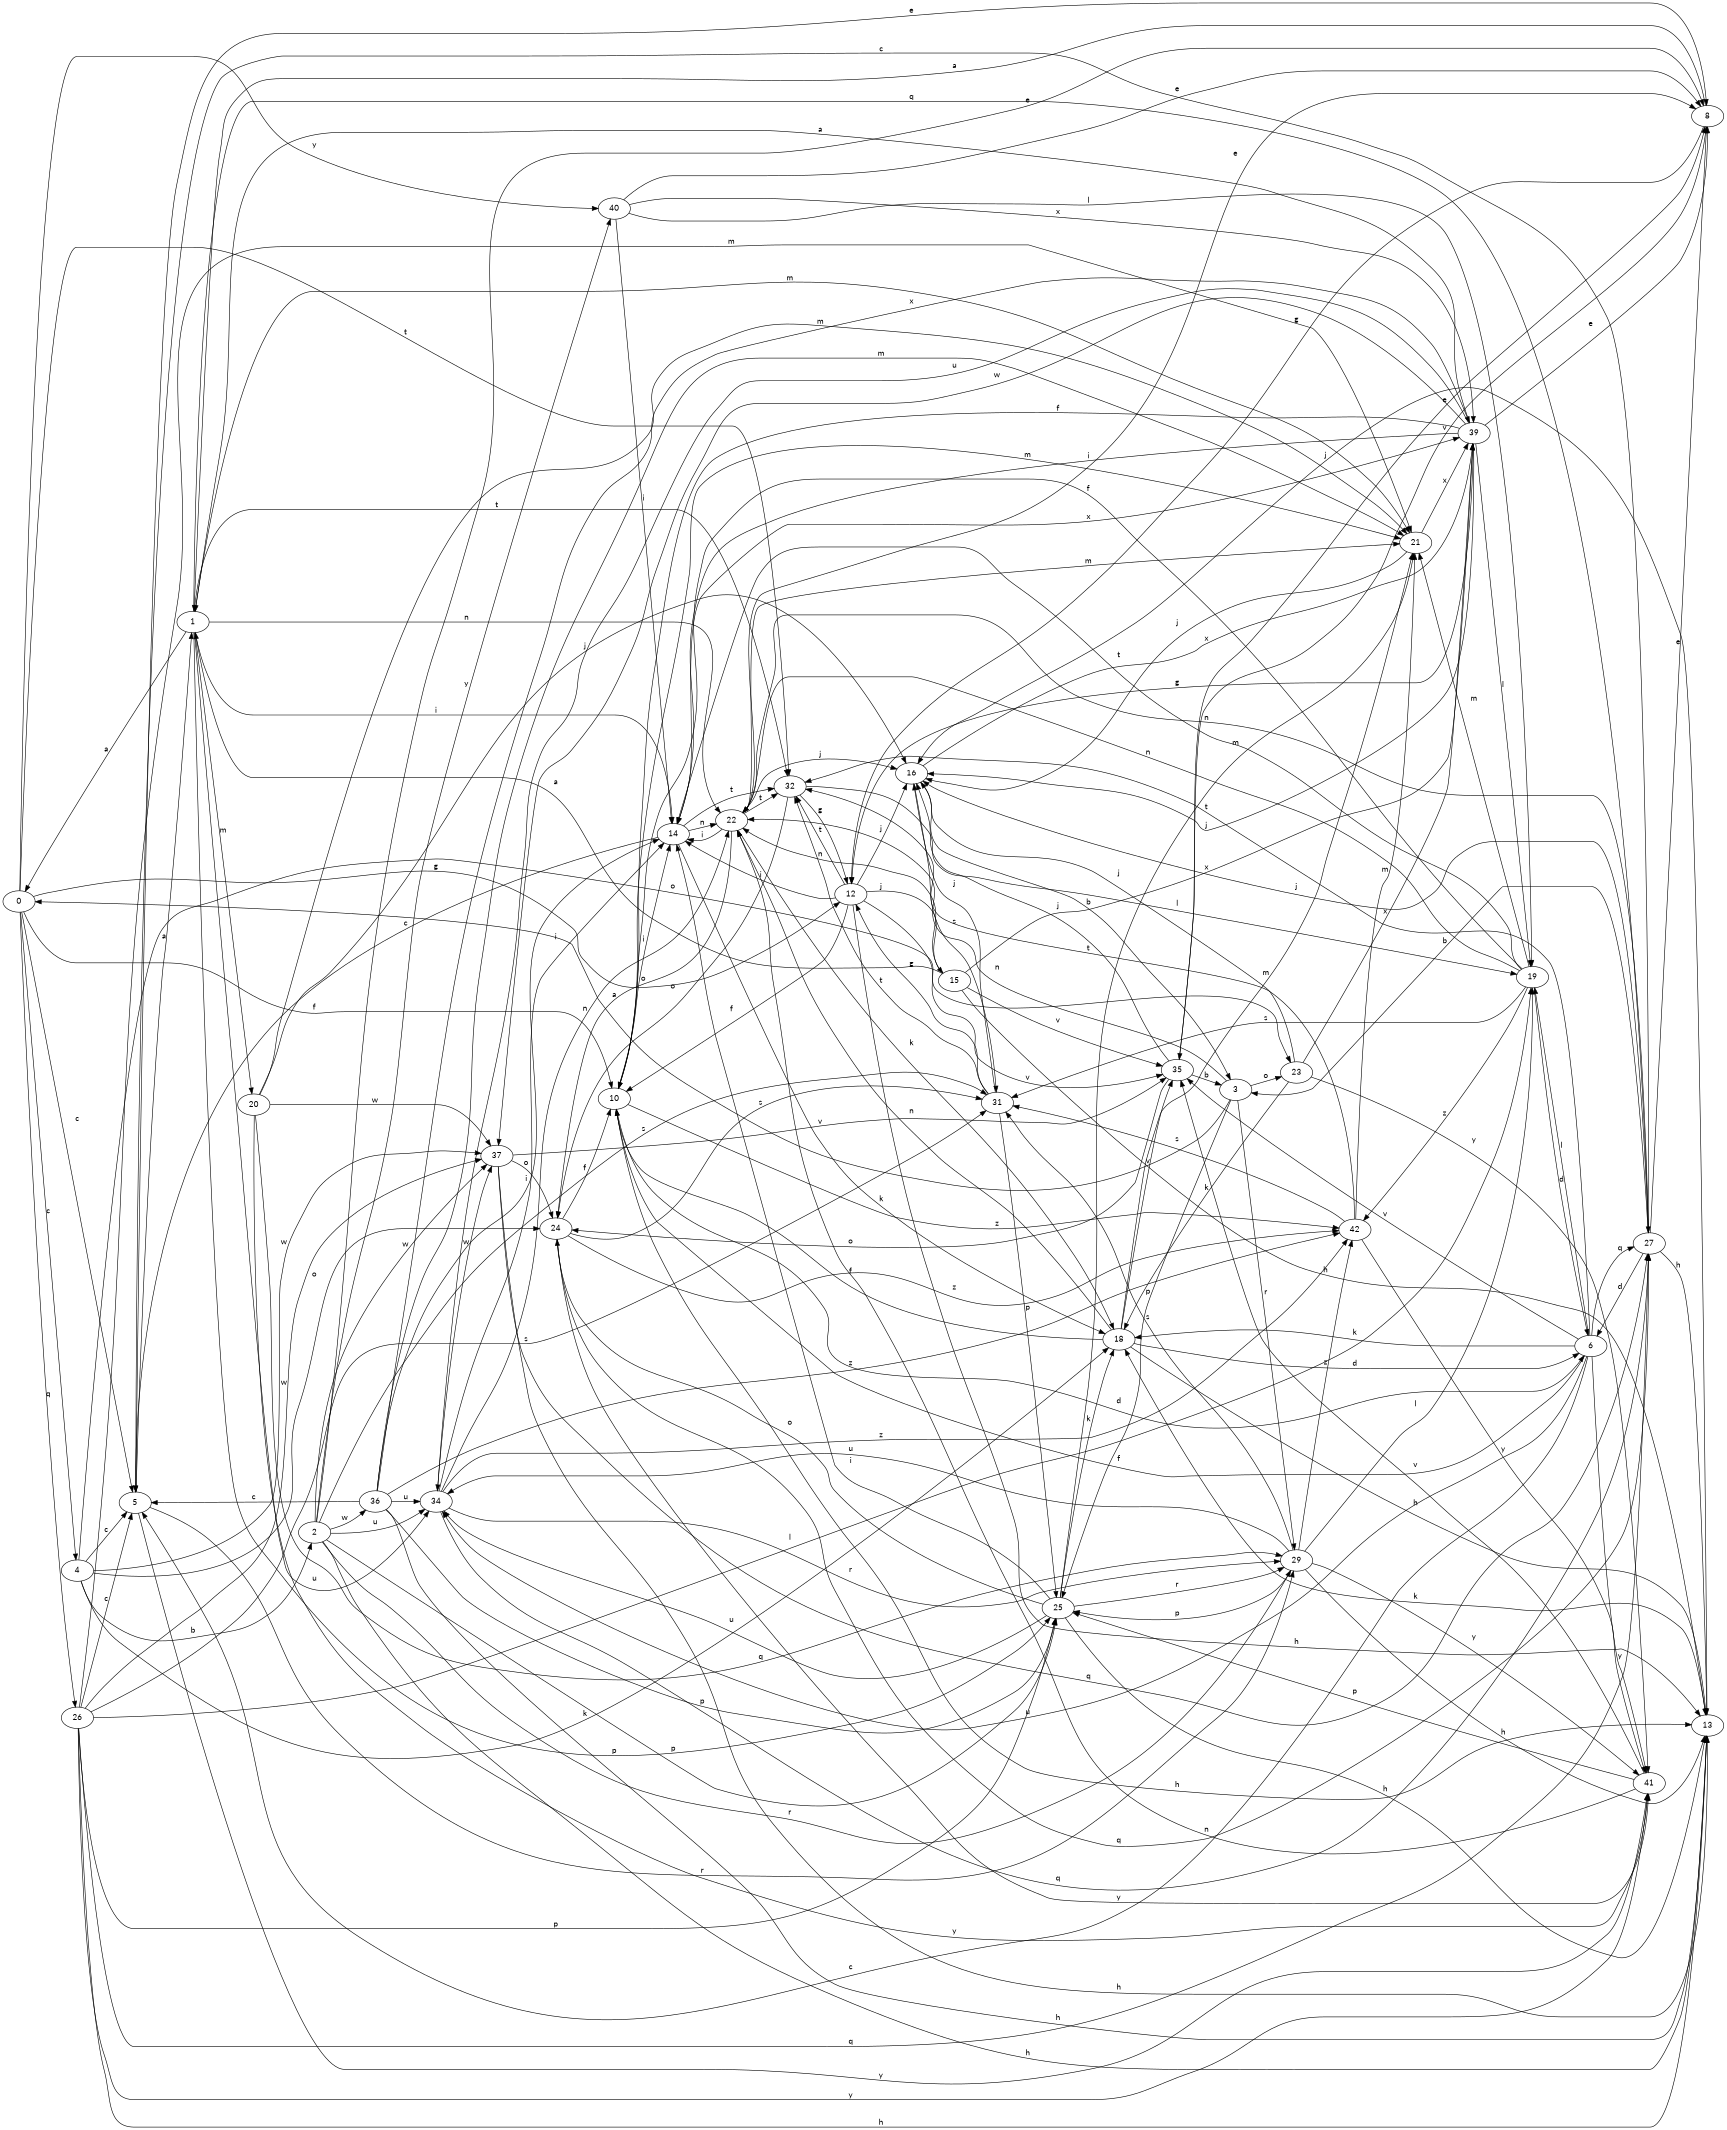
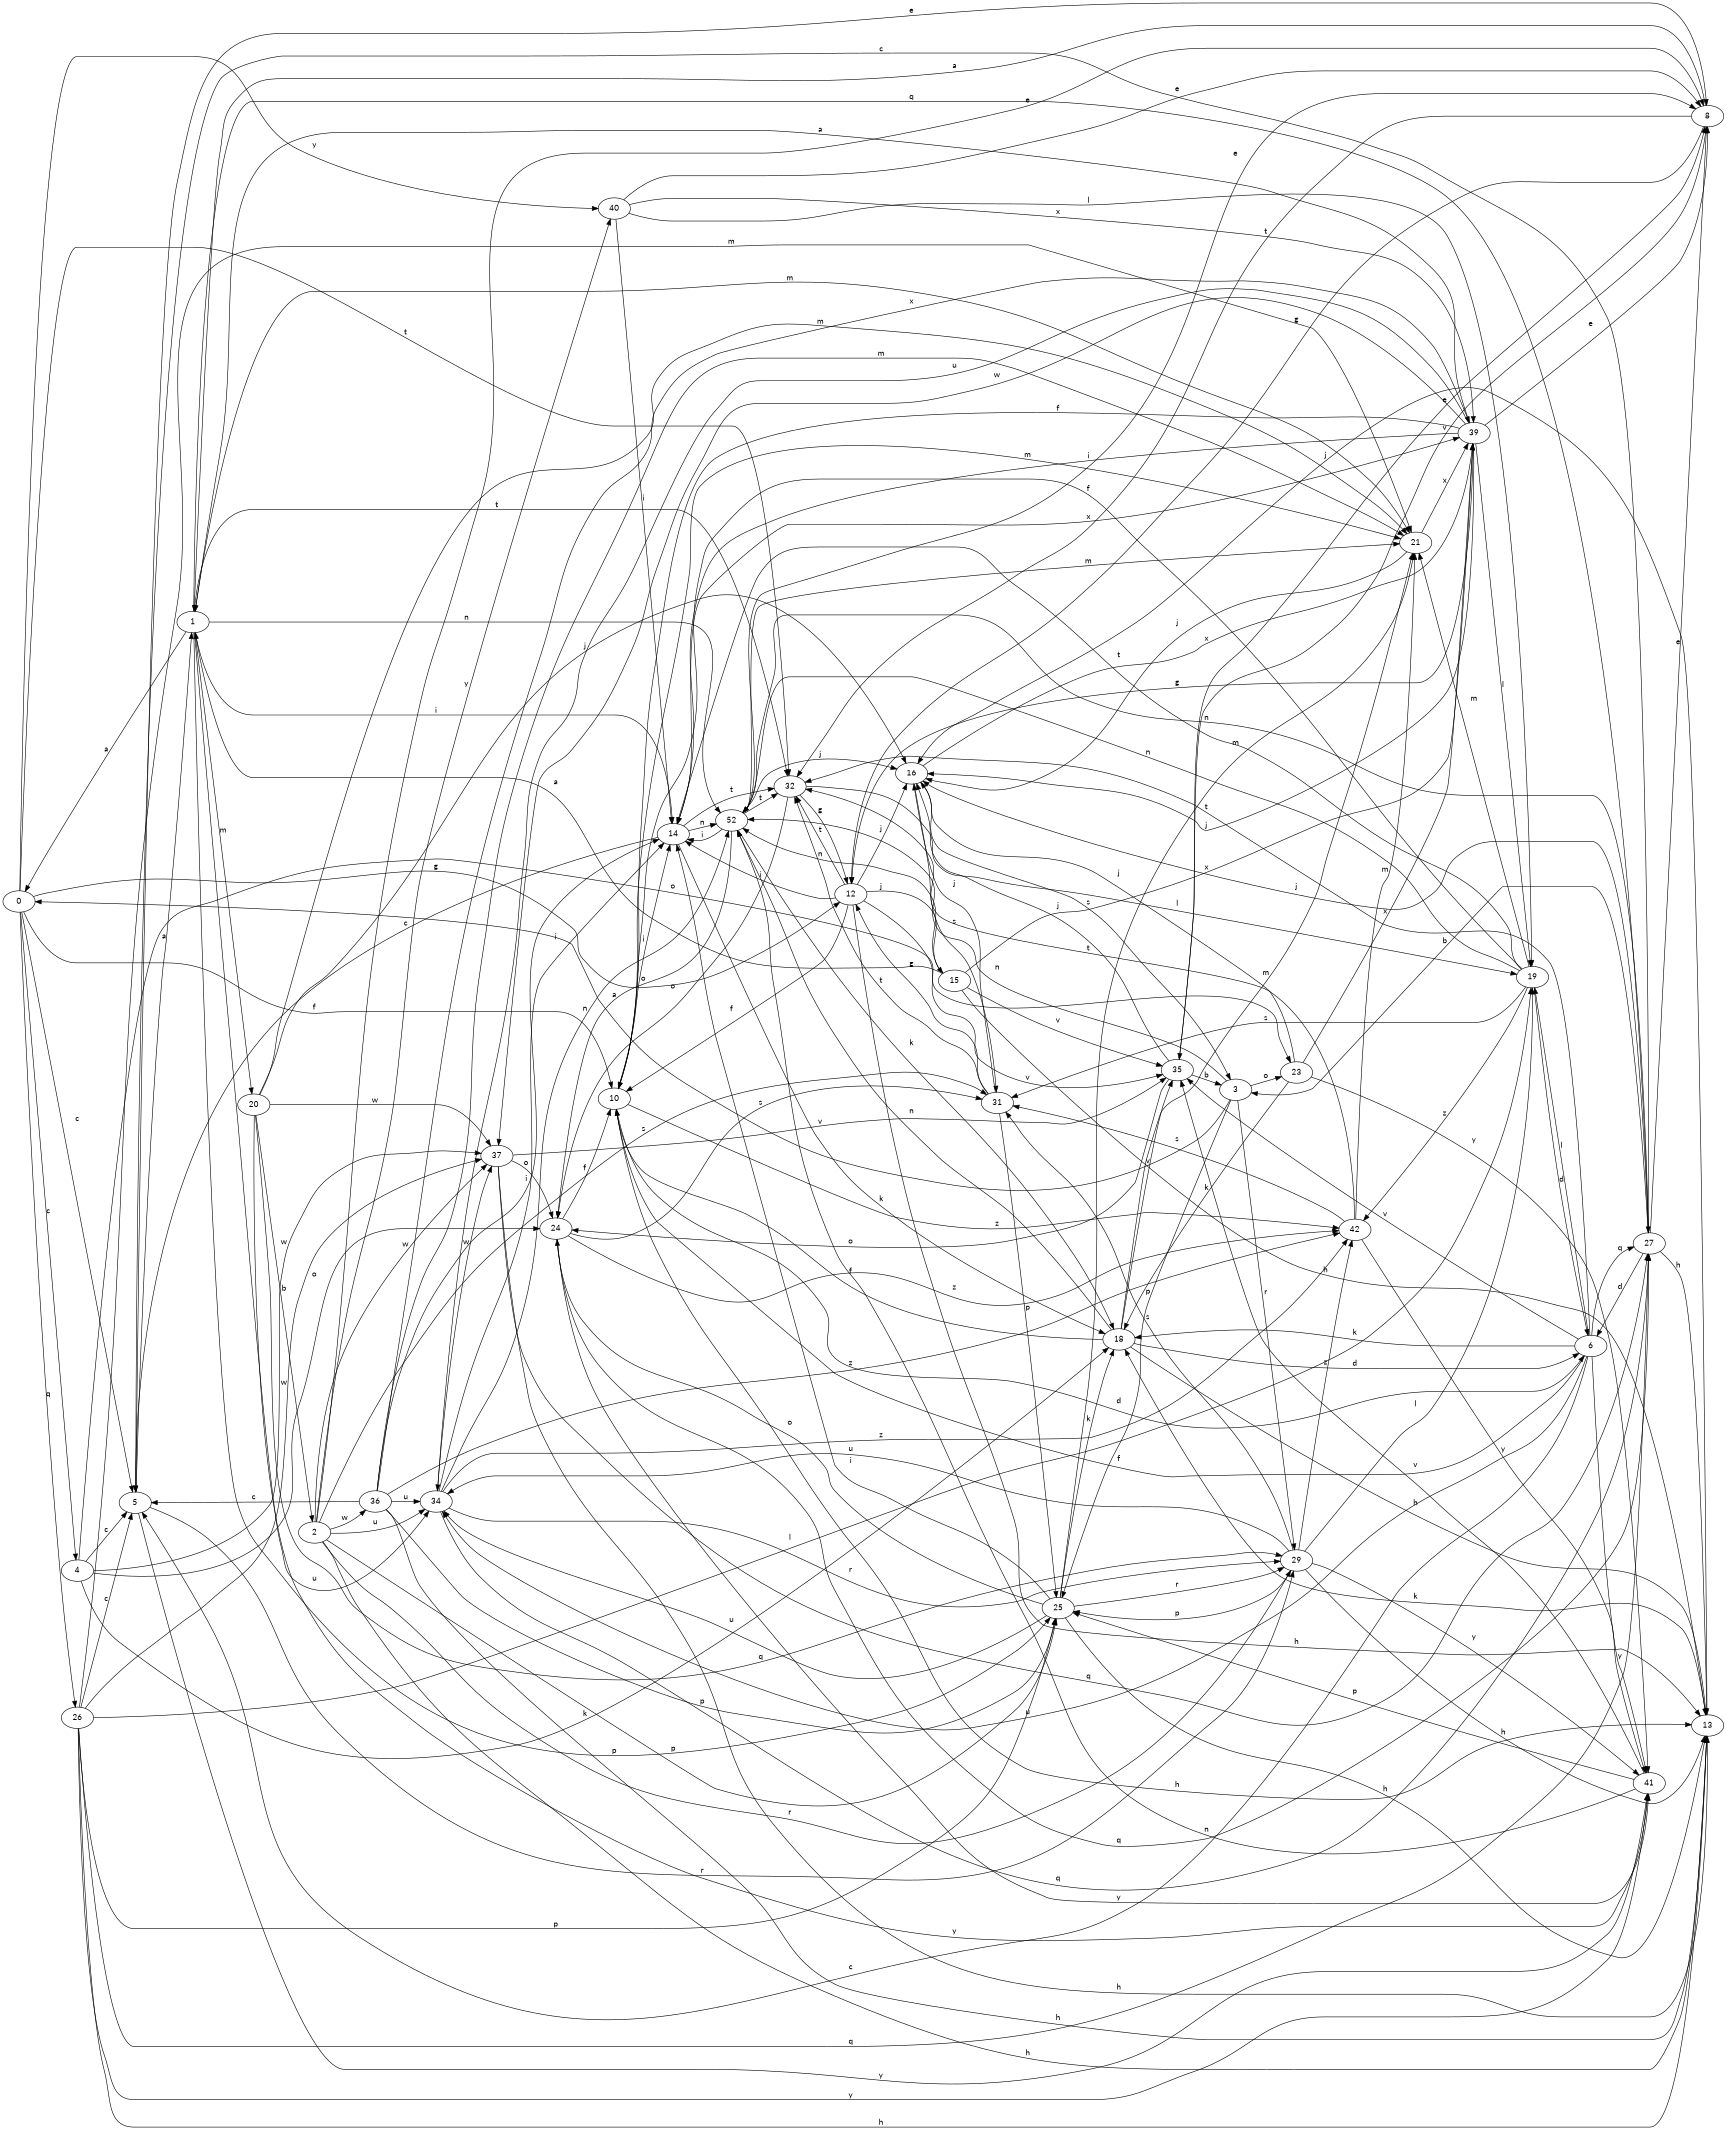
edge "8" -> "32": added, label "t"
node "22": label "22" -> "52"
edge "16" -> "3": label "b" -> "s"
edge "26" -> "31": removed, label "s"
edge "4" -> "2": now "20" -> "2"
